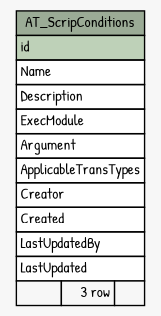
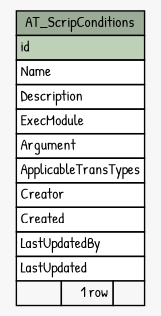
node "AT_ScripConditions": text "3 row" -> "1 row"
